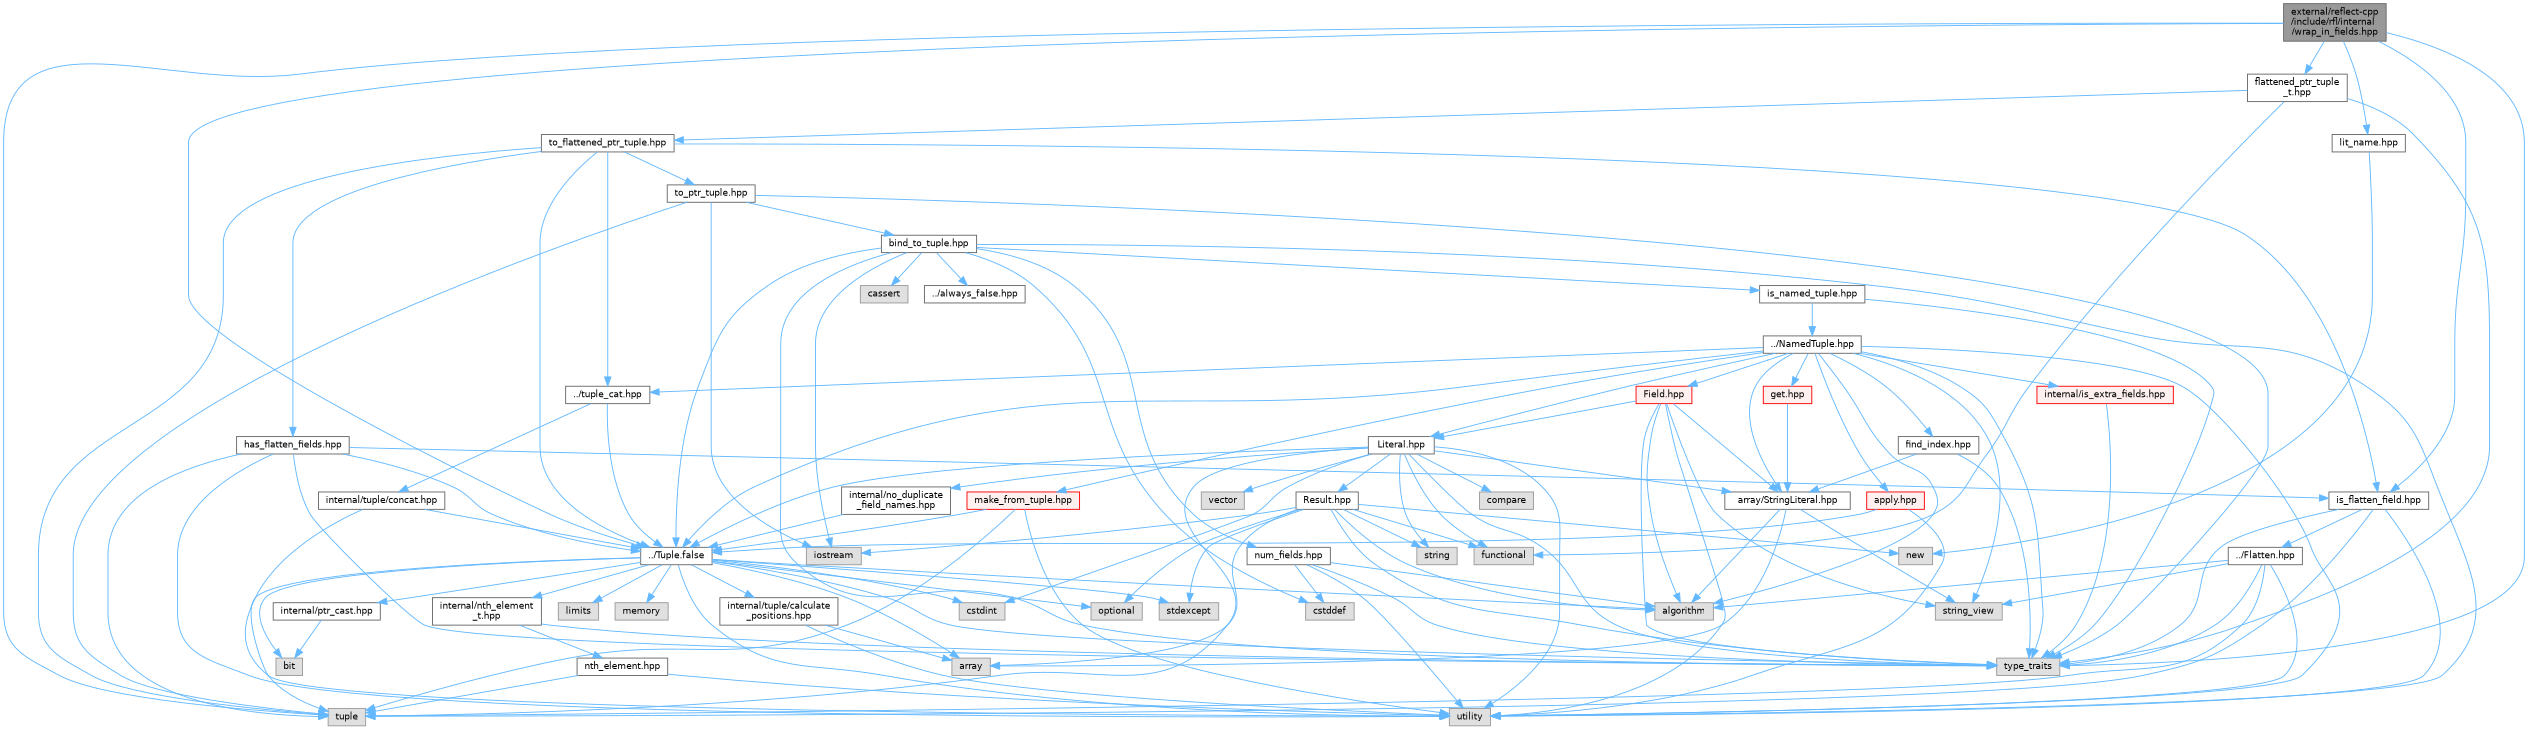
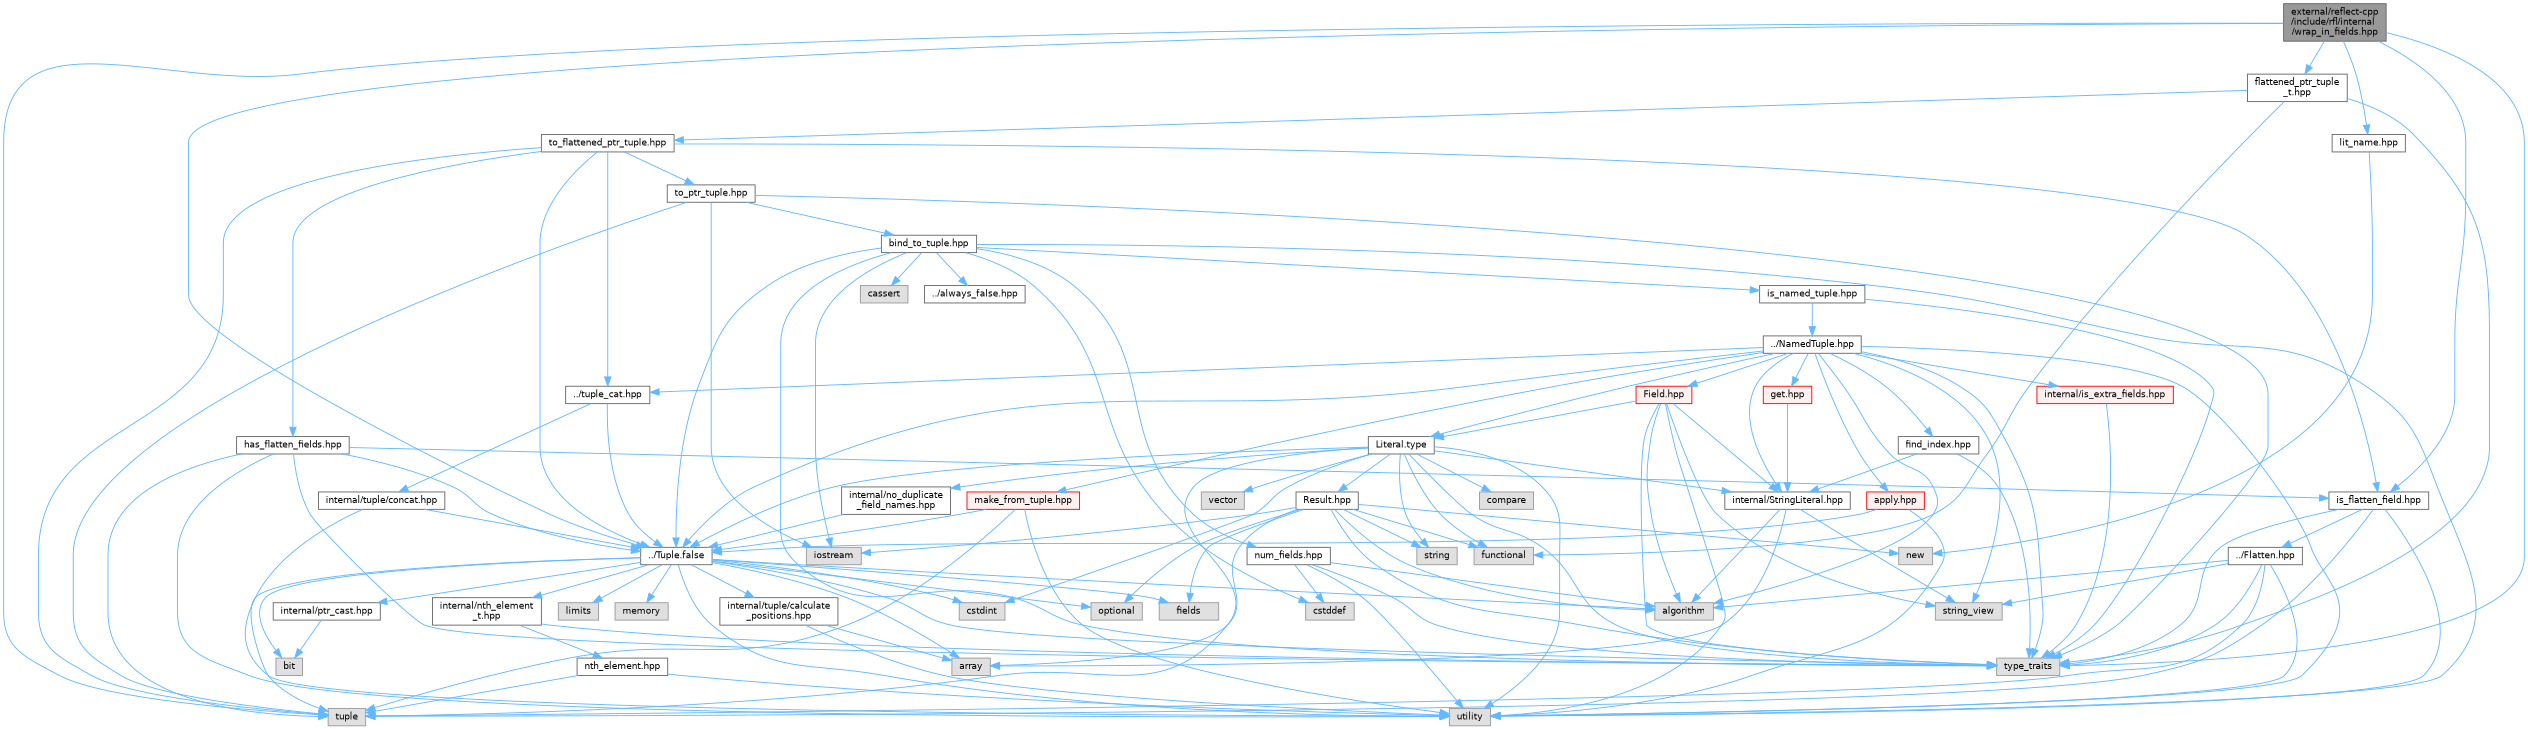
node "Literal.hpp": label "Literal.hpp" -> "Literal.type"
node "array/StringLiteral.hpp": label "array/StringLiteral.hpp" -> "internal/StringLiteral.hpp"
node "stdexcept": label "stdexcept" -> "fields"
